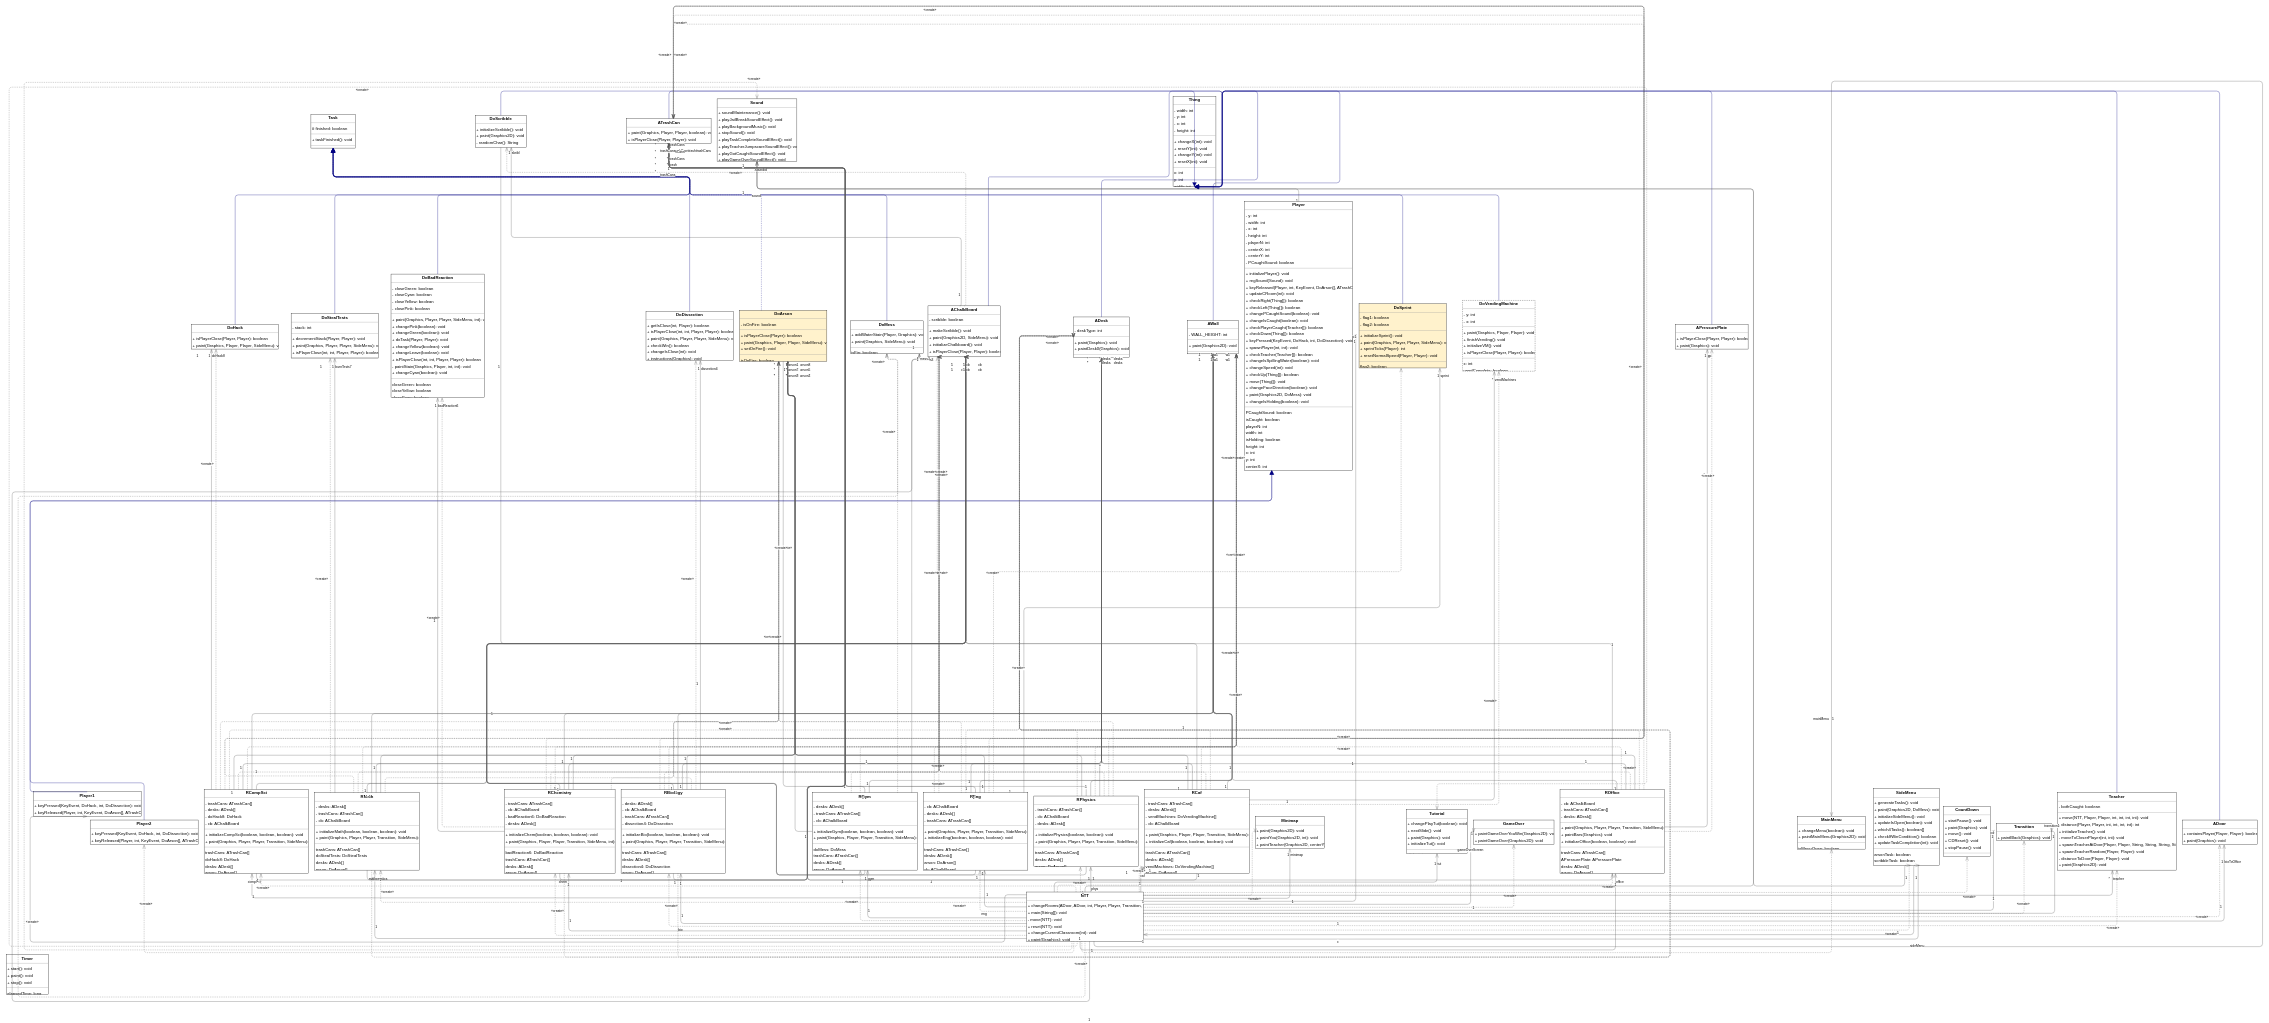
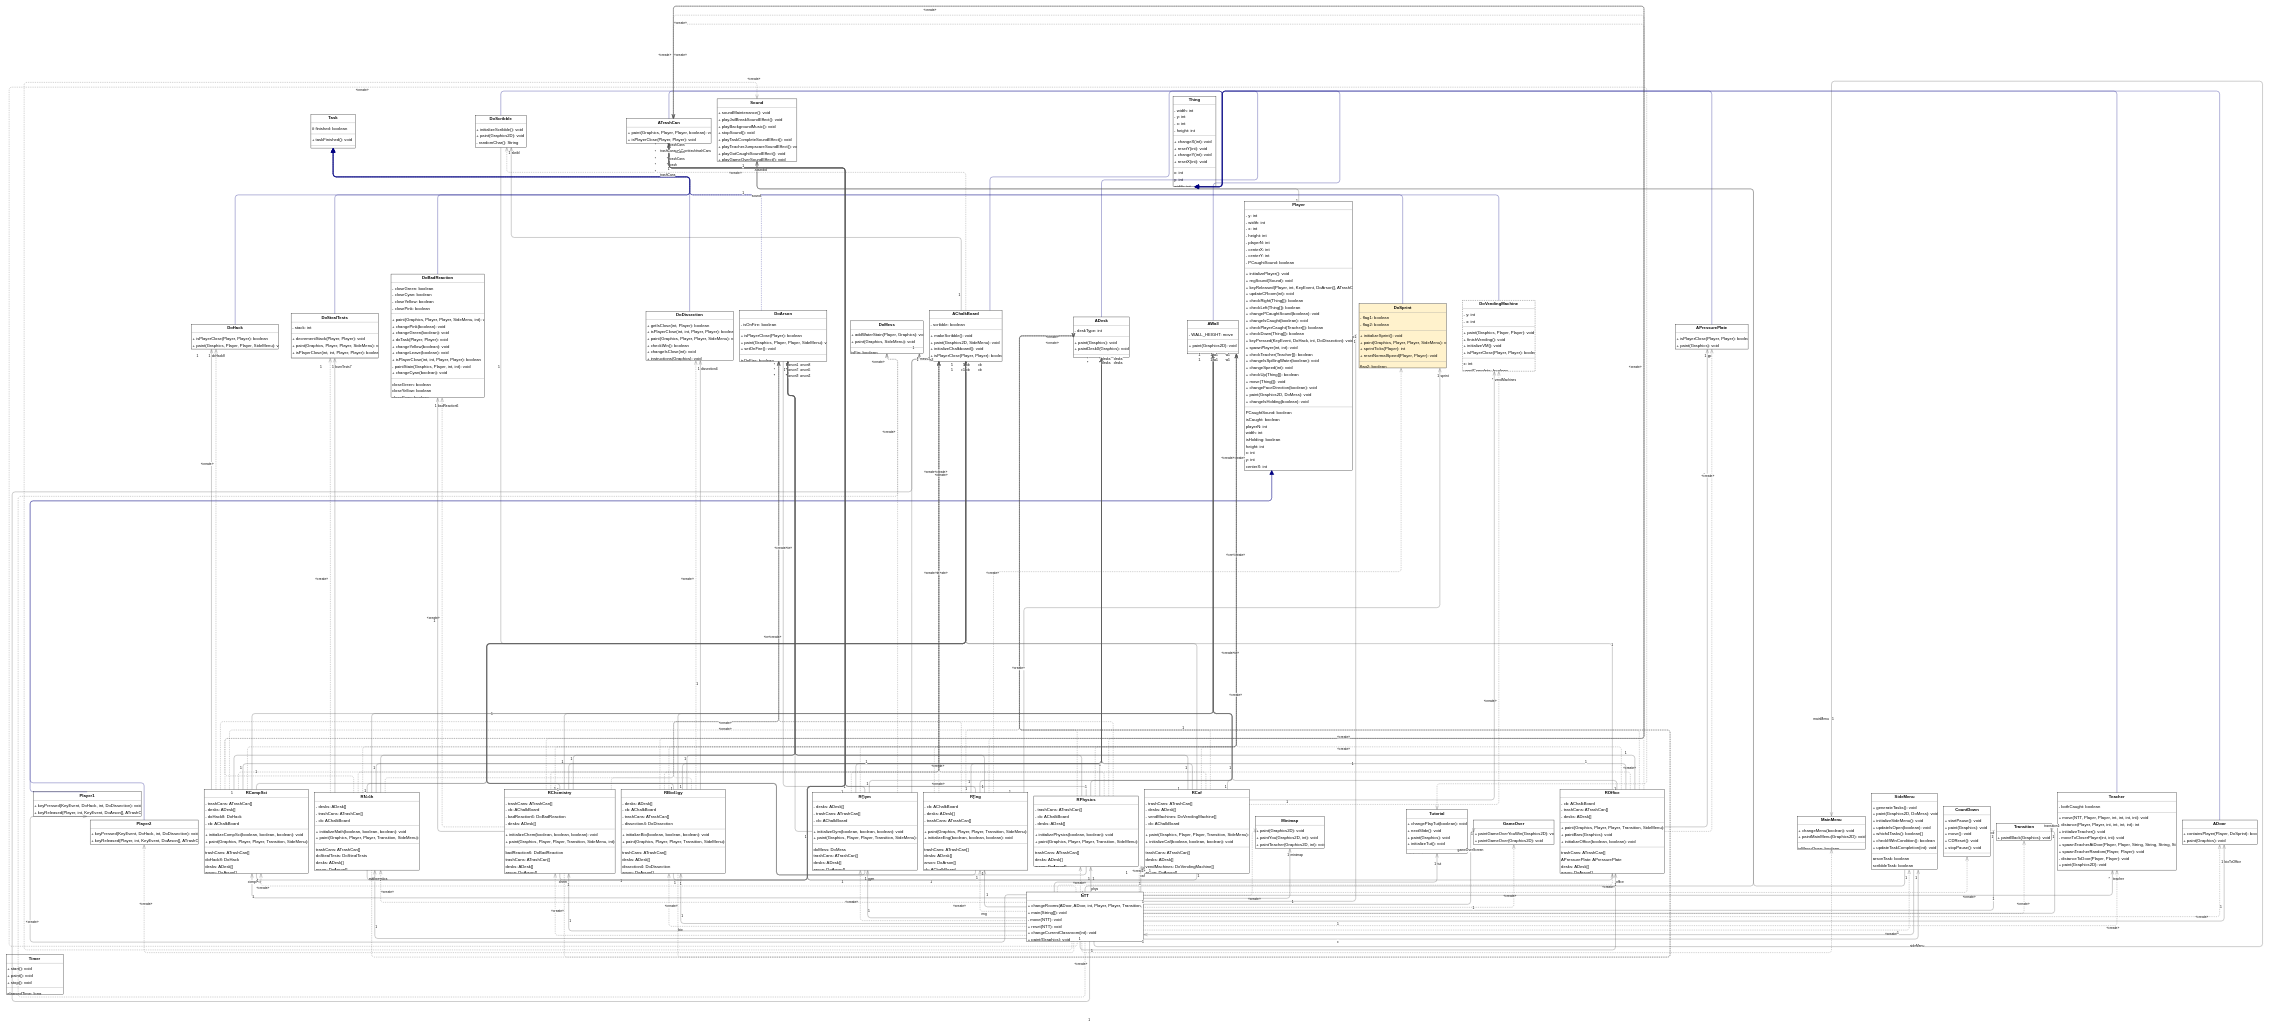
edge "DoMess + addWaterStain(Player, Graphics): void + paint(Graphics, SideMenu): void isFin: boolean" -> "Task # finished: boolean + taskFinished(): void finished: boolean": removed
node "AWall - WALL_HEIGHT: int + paint(Graphics2D): void WALL_HEIGHT: int": label "AWall - WALL_HEIGHT: int + paint(Graphics2D): void WALL_HEIGHT: int" -> "AWall - WALL_HEIGHT: move + paint(Graphics2D): void WALL_HEIGHT: int"
node "AChalkBoard - scribble: boolean + makeScribble(): void + paint(Graphics2D, SideMenu): void + initializeChalkboard(): void + isPlayerClose(Player, Player): boolean scribble: boolean": moved (964, 331) -> (966, 336)
node "DoArson - isOnFire: boolean + isPlayerClose(Player): boolean + paint(Graphics, Player, Player, SideMenu): void + setOnFire(): void isOnFire: boolean isFin: boolean": fillcolor #fff2cc -> #ffffff
edge "ADesk - deskType: int + paint(Graphics): void + paintDesk0(Graphics): void deskType: int" -- "RGym - desks: ADesk[] - trashCans: ATrashCan[] - cb: AChalkBoard + initializeGym(boolean, boolean, boolean): void + paint(Graphics, Player, Player, Transition, SideMenu): void doMess: DoMess trashCans: ATrashCan[] desks: ADesk[] arson: DoArson[] cb: AChalkBoard": added, labels "desks", "*", "1"
node "Minimap + paint(Graphics2D): void + paintYou(Graphics2D, int): void + paintTeacher(Graphics2D, centerY): void": label "Minimap + paint(Graphics2D): void + paintYou(Graphics2D, int): void + paintTeacher(Graphics2D, centerY): void" -> "Minimap + paint(Graphics2D): void + paintYou(Graphics2D, int): void + paintTeacher(Graphics2D, int): void"
node "SideMenu + generateTasks(): void + paint(Graphics2D, DoMess): void + initializeSideMenu(): void + updateIsOpen(boolean): void + which4Tasks(): boolean[] + checkIfWinCondition(): boolean + updateTaskCompletion(int): void arsonTask: boolean scribbleTask: boolean isOpen: boolean": moved (1906, 827) -> (1905, 832)
node "ADoor + containsPlayer(Player, Player): boolean + paint(Graphics): void": label "ADoor + containsPlayer(Player, Player): boolean + paint(Graphics): void" -> "ADoor + containsPlayer(Player, DoSprint): boolean + paint(Graphics): void"
node "Timer + start(): void + paint(): void + stop(): void elapsedTime: long": size 43x40 -> 57x40
